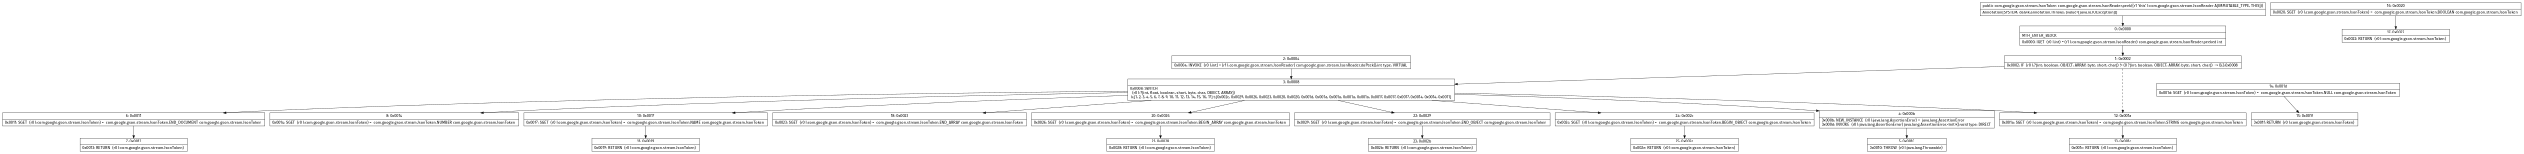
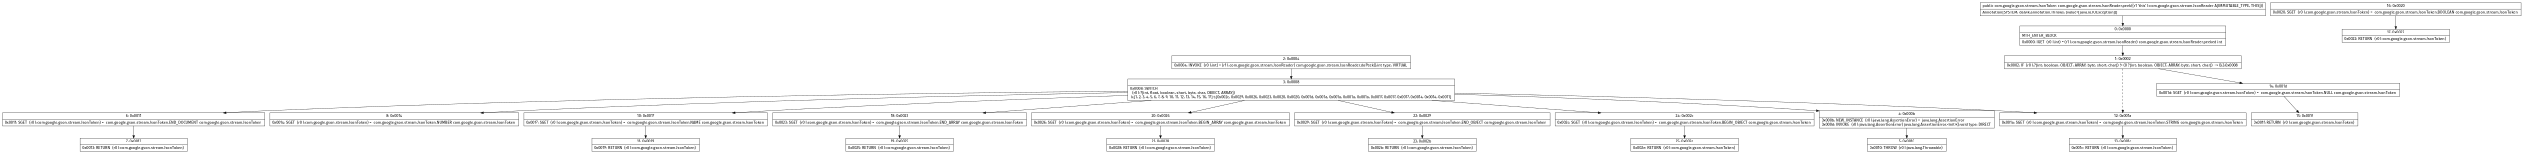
edge "1: 0x0002" -> "3: 0x0008": now "1: 0x0002" -> "14: 0x001d"
node "19: 0x0025": added
